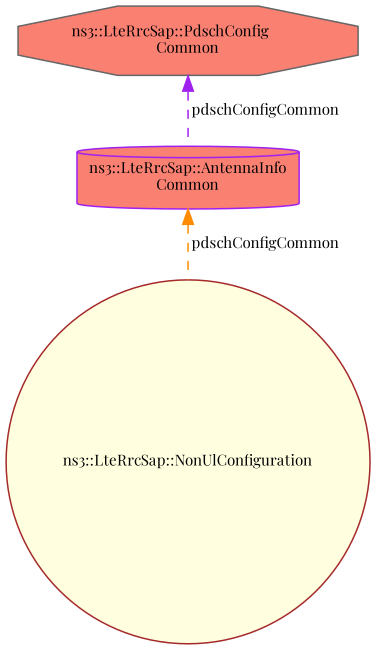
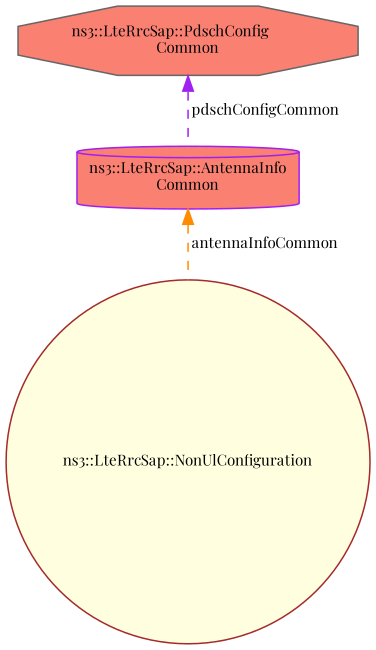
edge "ns3::LteRrcSap::NonUlConfiguration" -> "ns3::LteRrcSap::AntennaInfo Common": label " pdschConfigCommon" -> " antennaInfoCommon"
